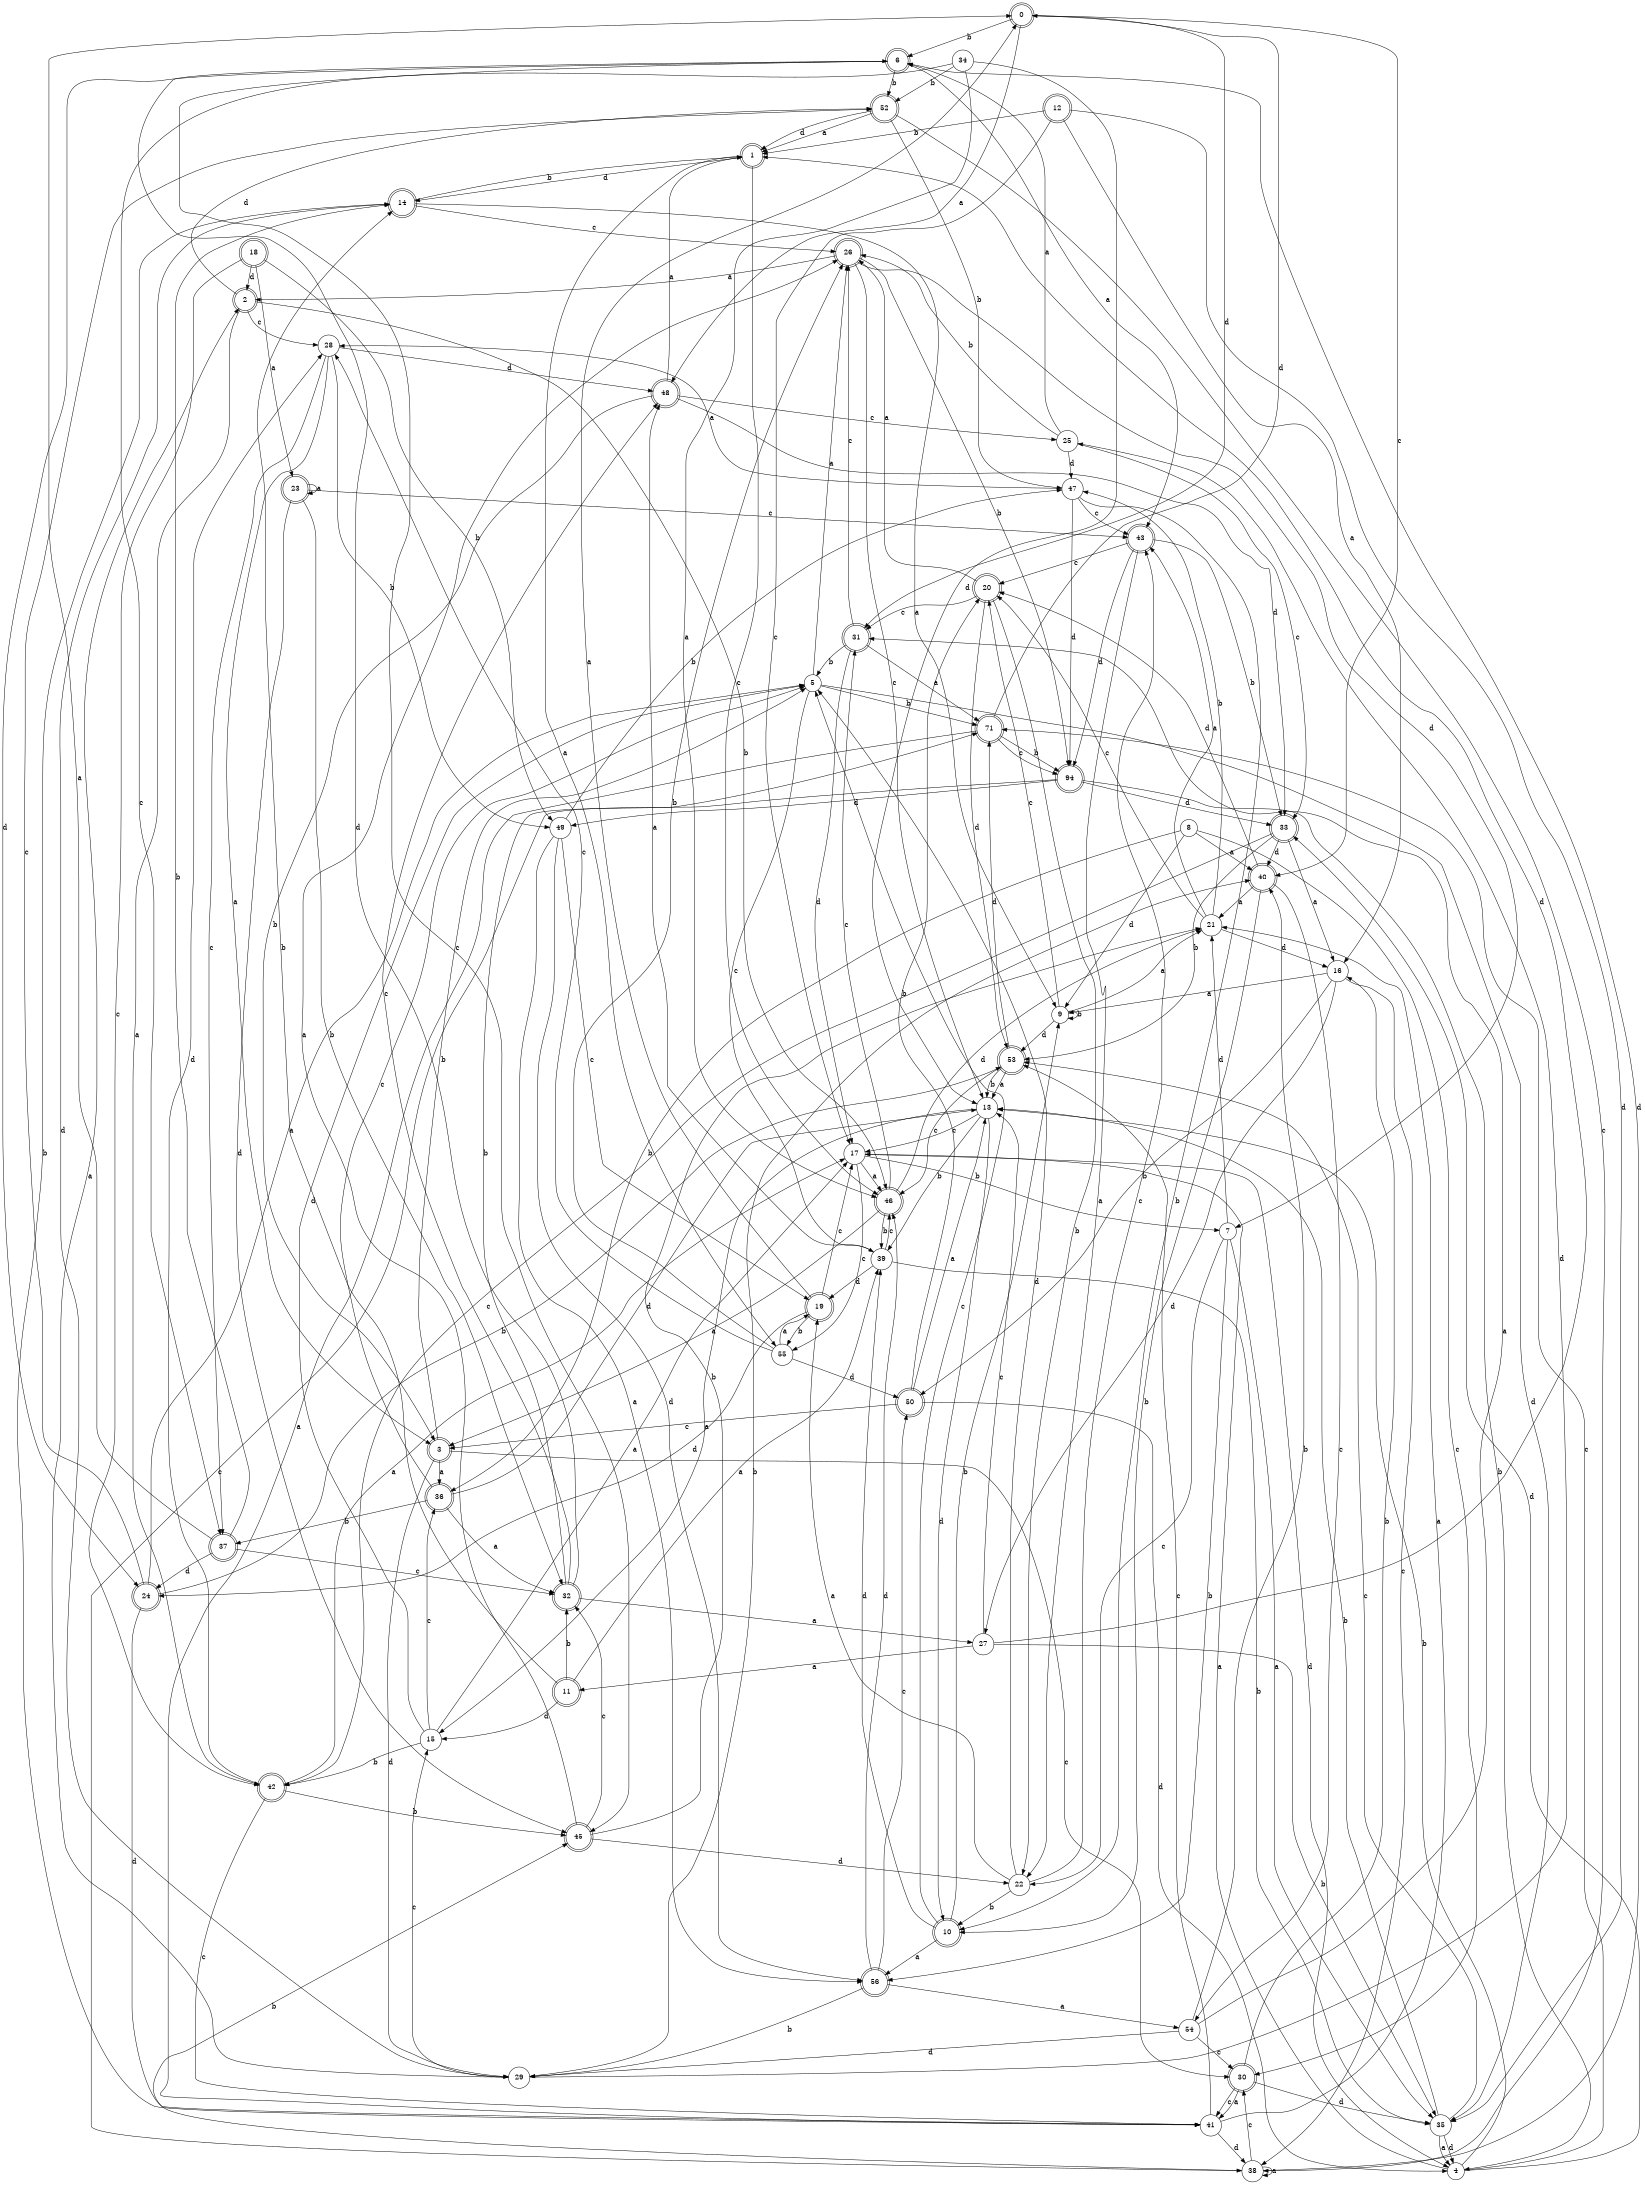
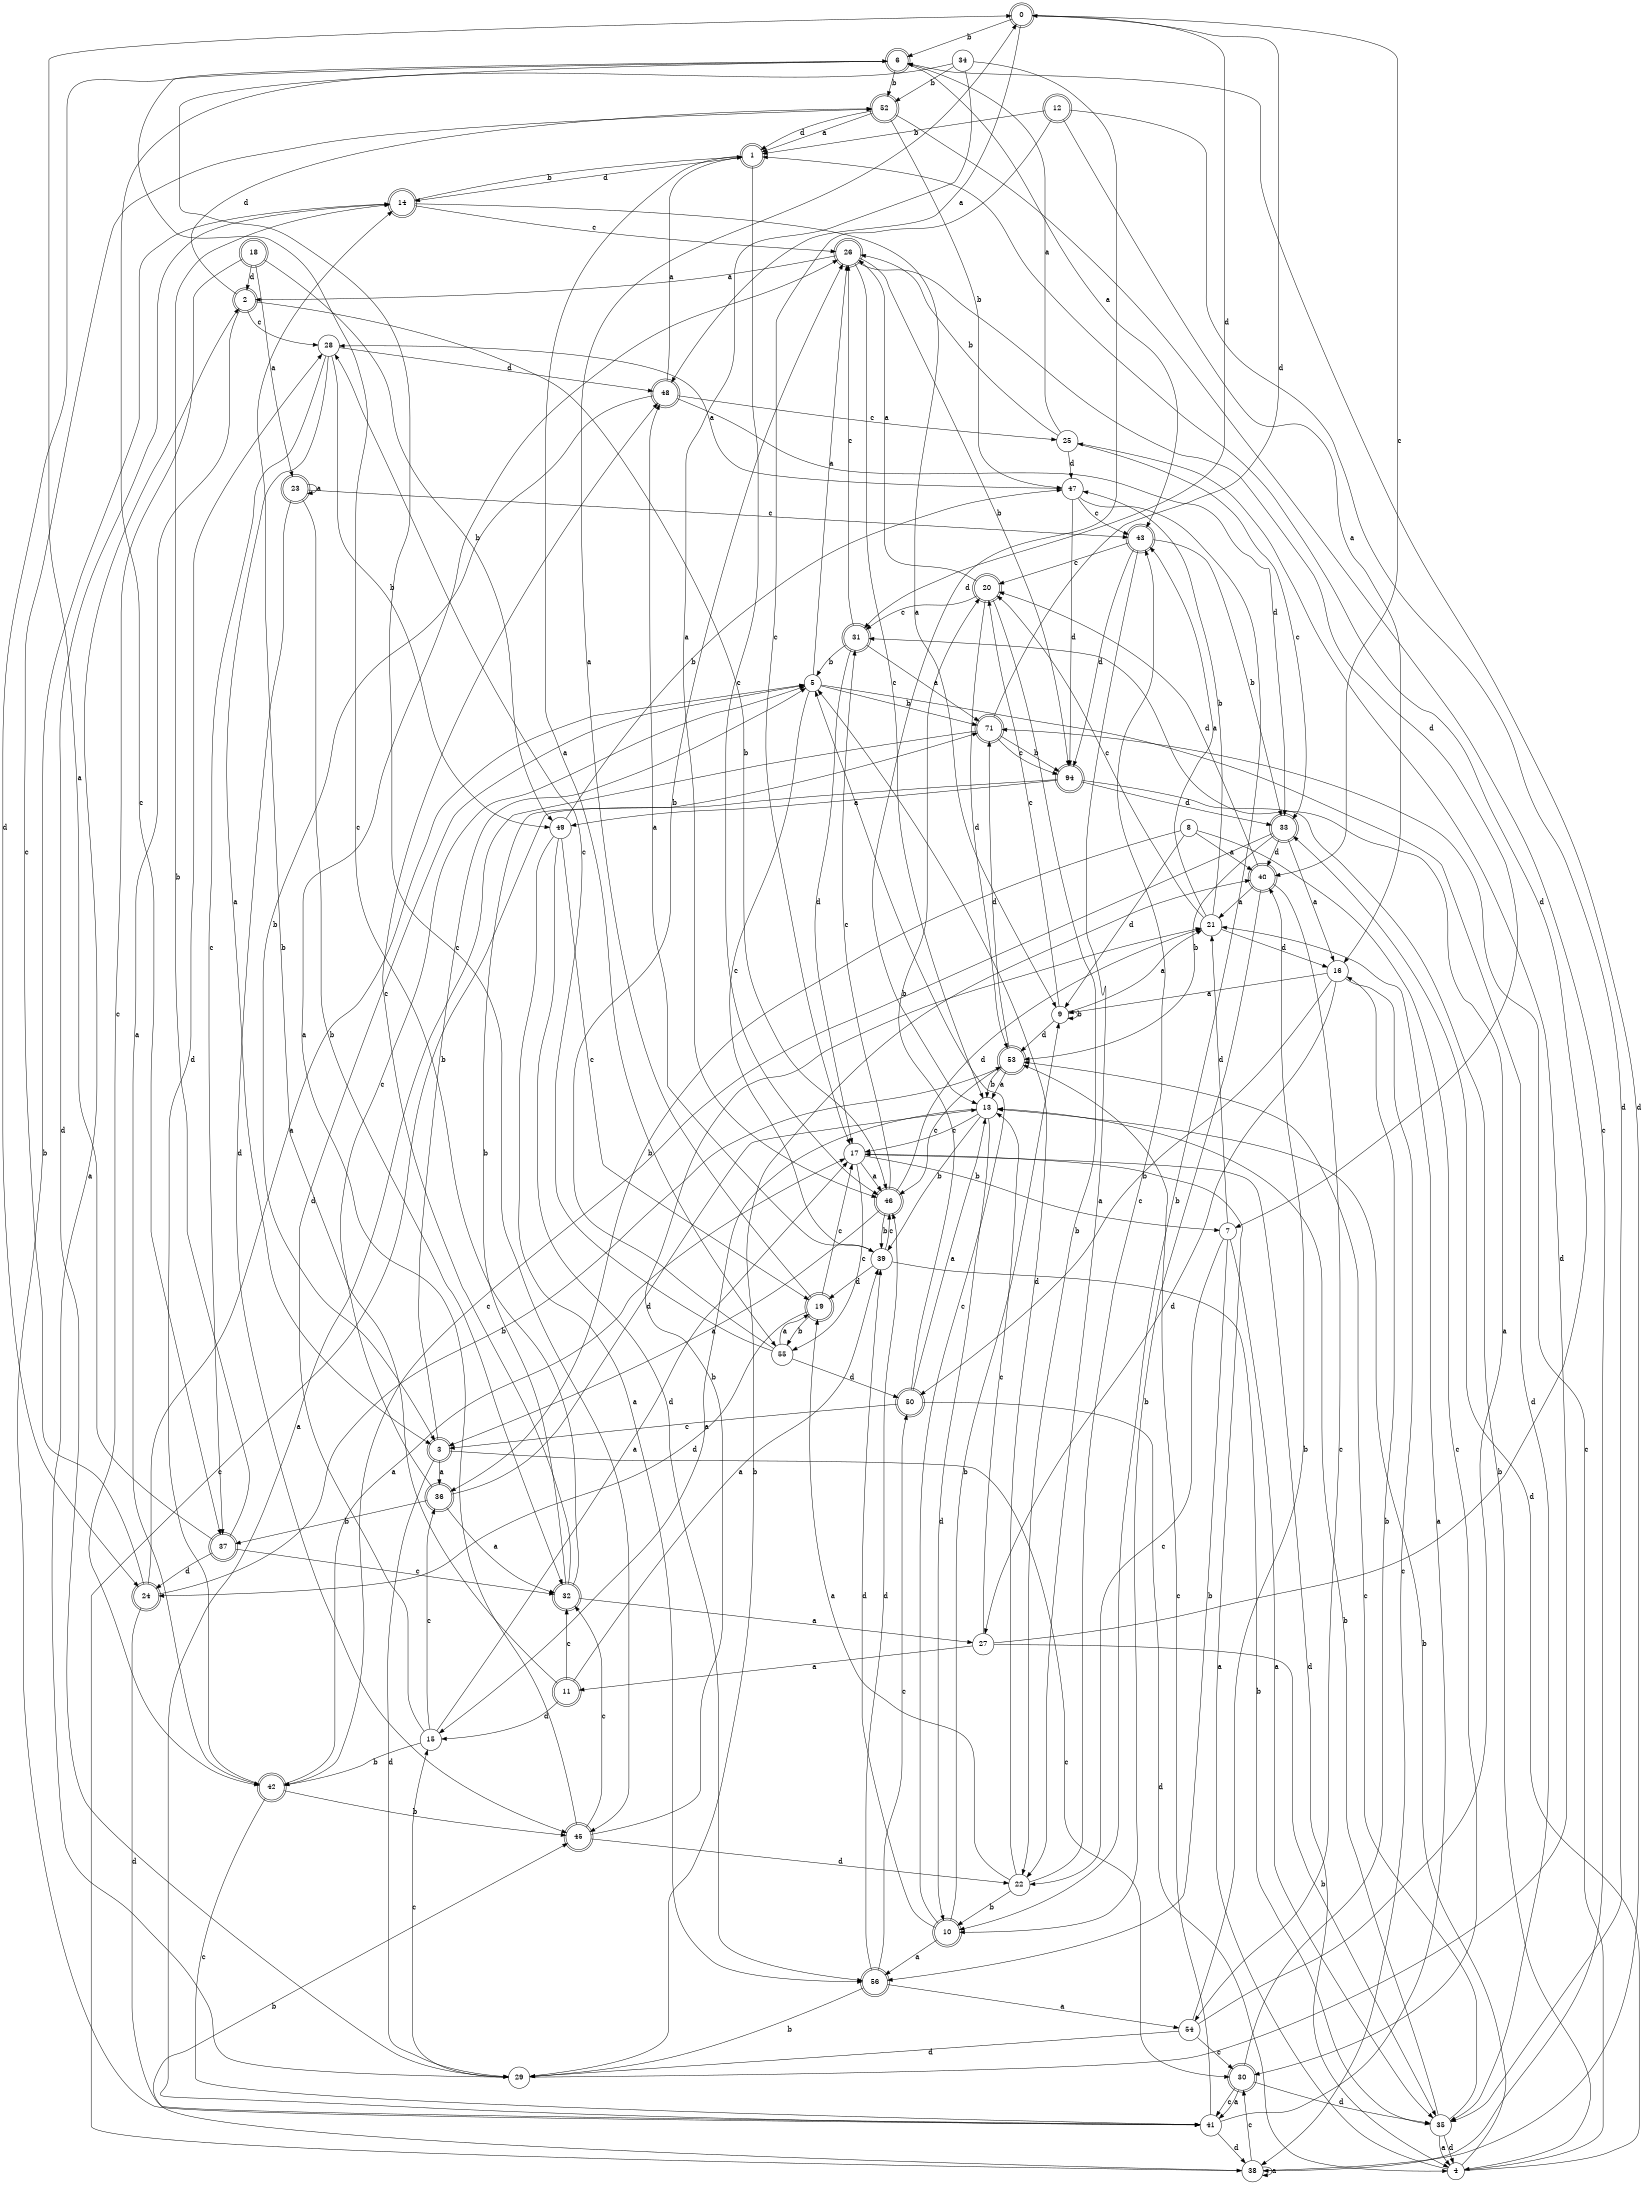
edge "94" -> "49": label "d" -> "a"
edge "32" -> "6": label "d" -> "c"
edge "11" -> "32": label "b" -> "c"
